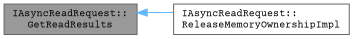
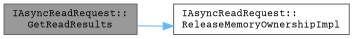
edge "IAsyncReadRequest:: ReleaseMemoryOwnershipImpl" -> "IAsyncReadRequest:: GetReadResults": reversed
